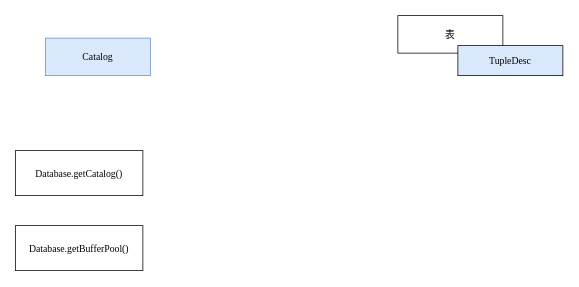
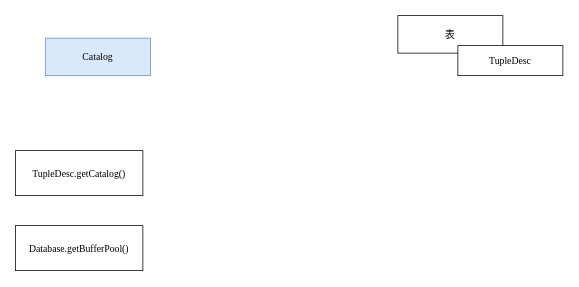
node "TupleDesc": fillcolor #dae8fc -> #ffffff
node "Database.getCatalog()": label "Database.getCatalog()" -> "TupleDesc.getCatalog()"
